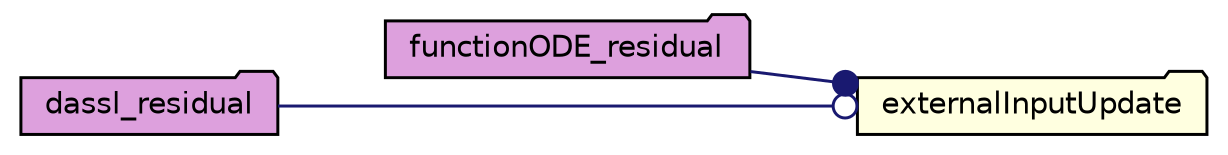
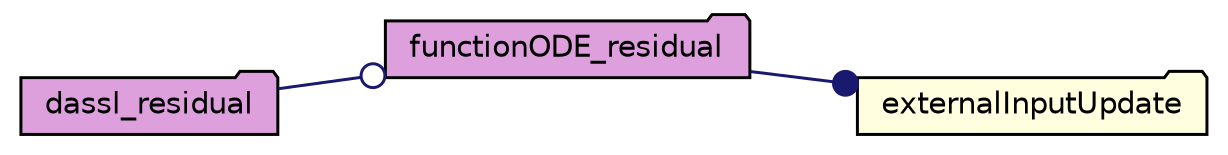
edge "dassl_residual" -> "externalInputUpdate": now "dassl_residual" -> "functionODE_residual"
